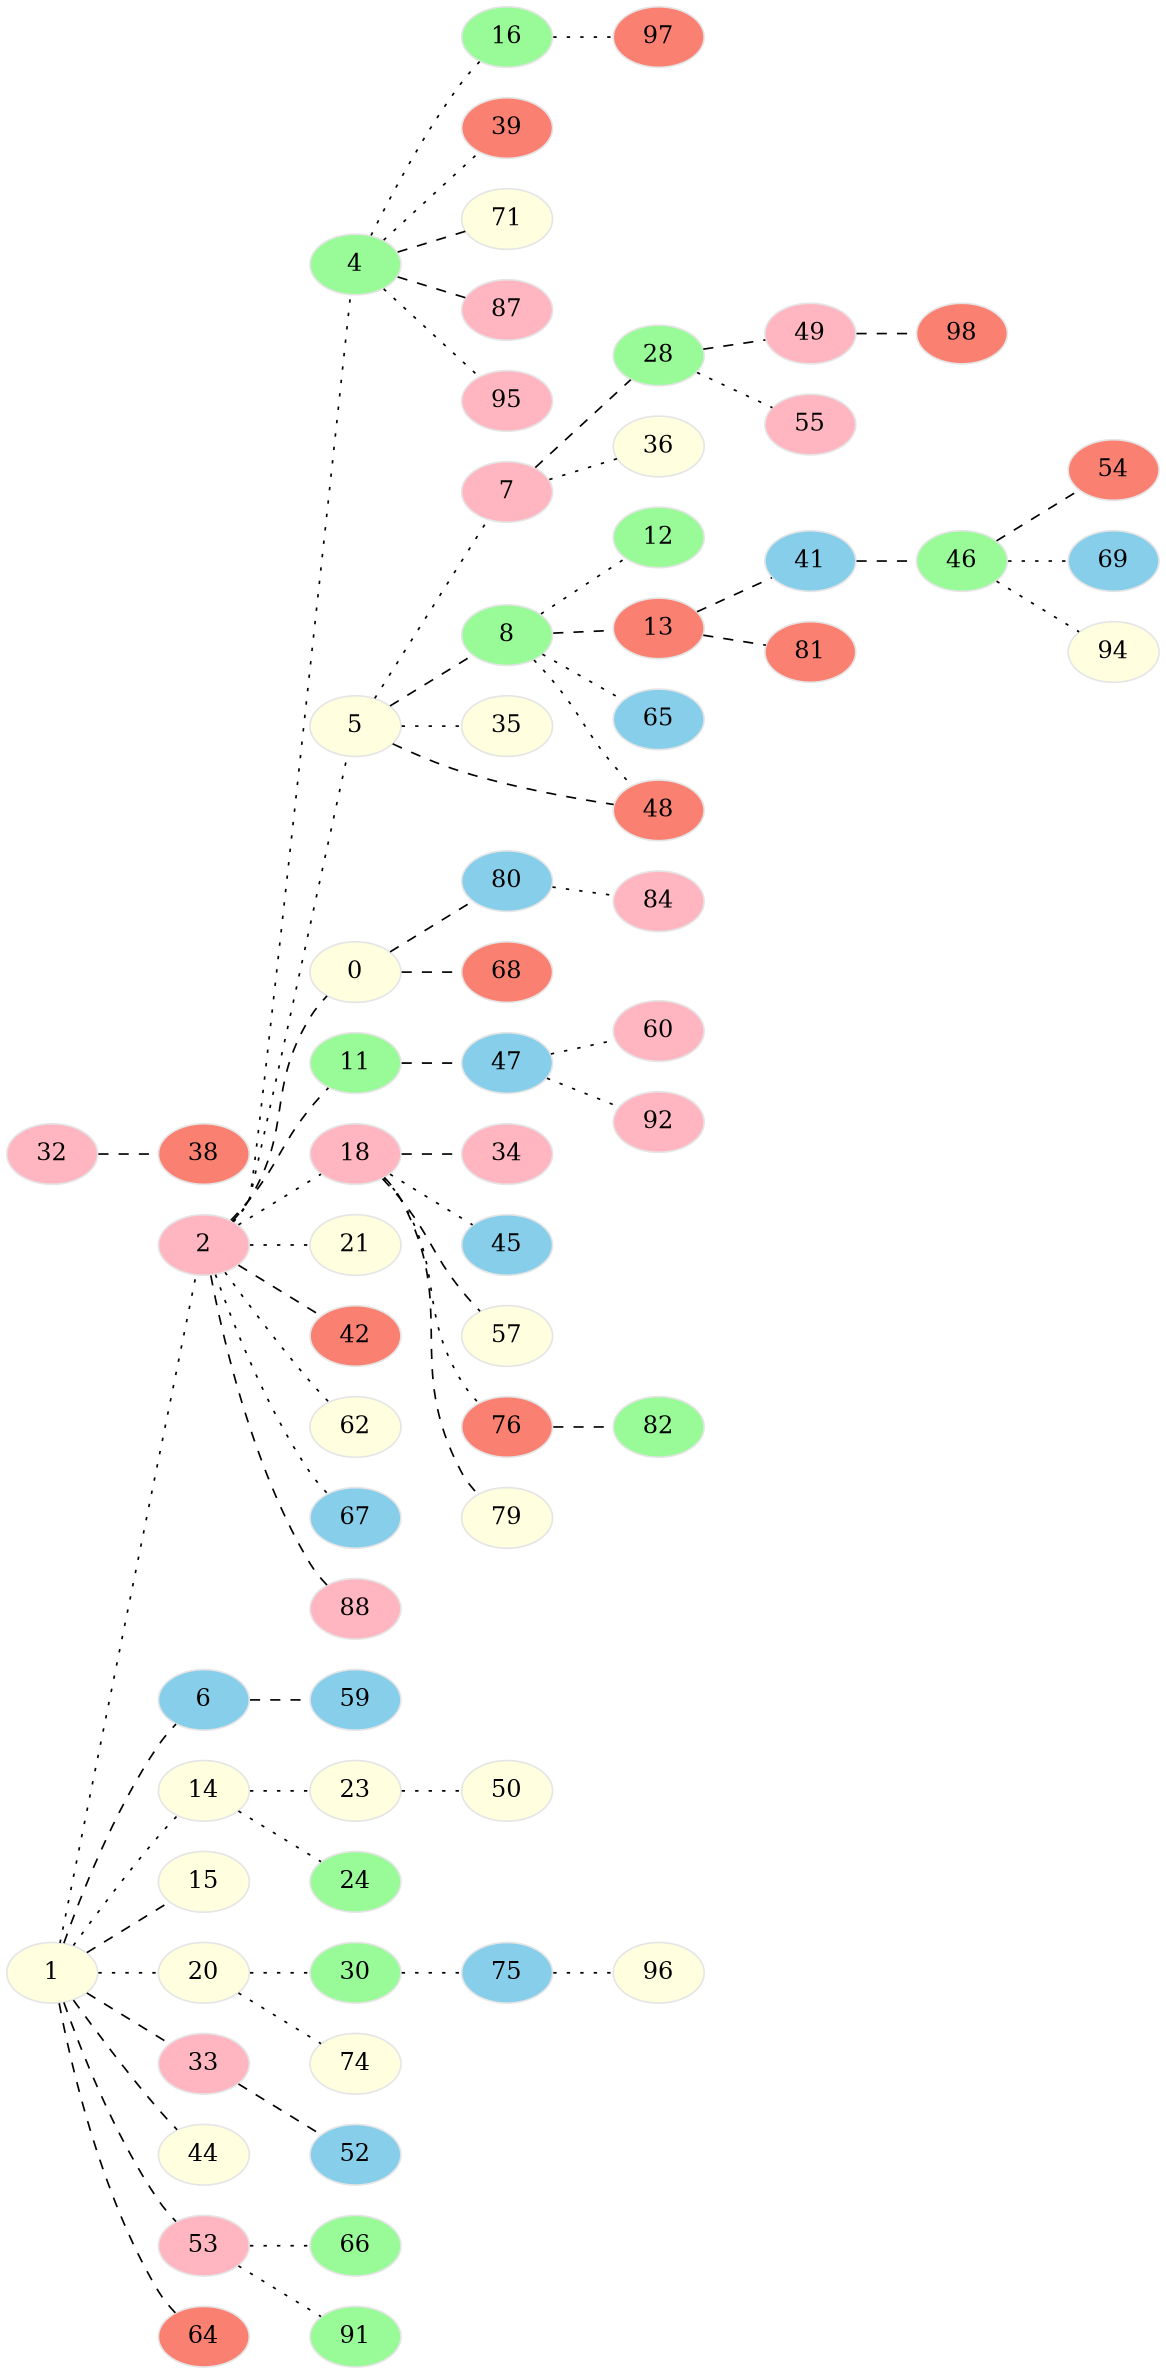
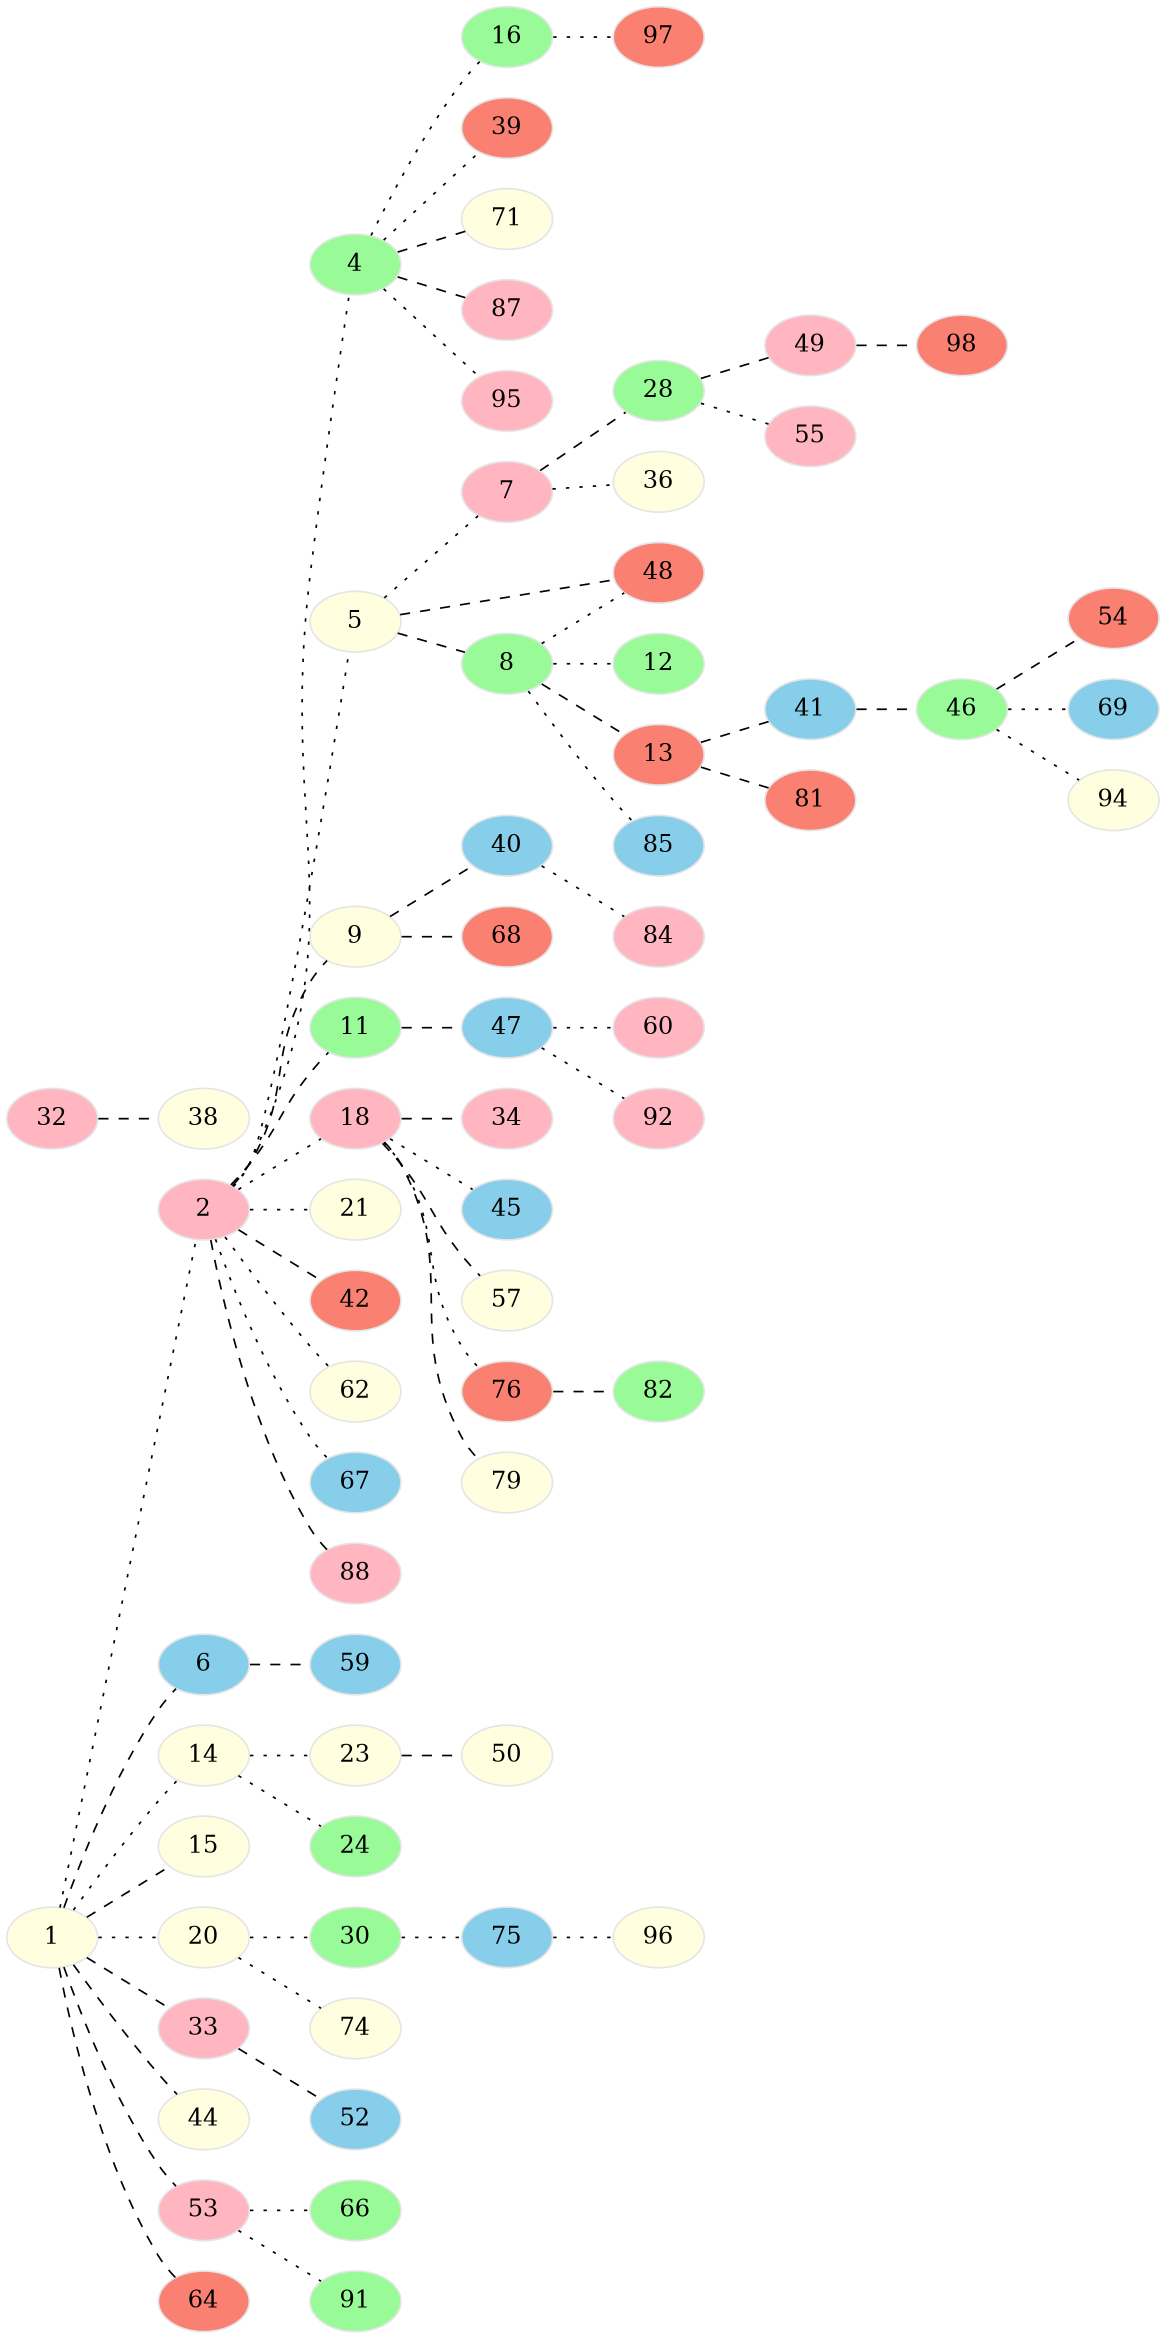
node "65": label "65" -> "85"
node "35": removed
node "80": label "80" -> "40"
node "0": label "0" -> "9"
node "38": fillcolor salmon -> lightyellow
edge "23" -- "50": style dotted -> dashed
